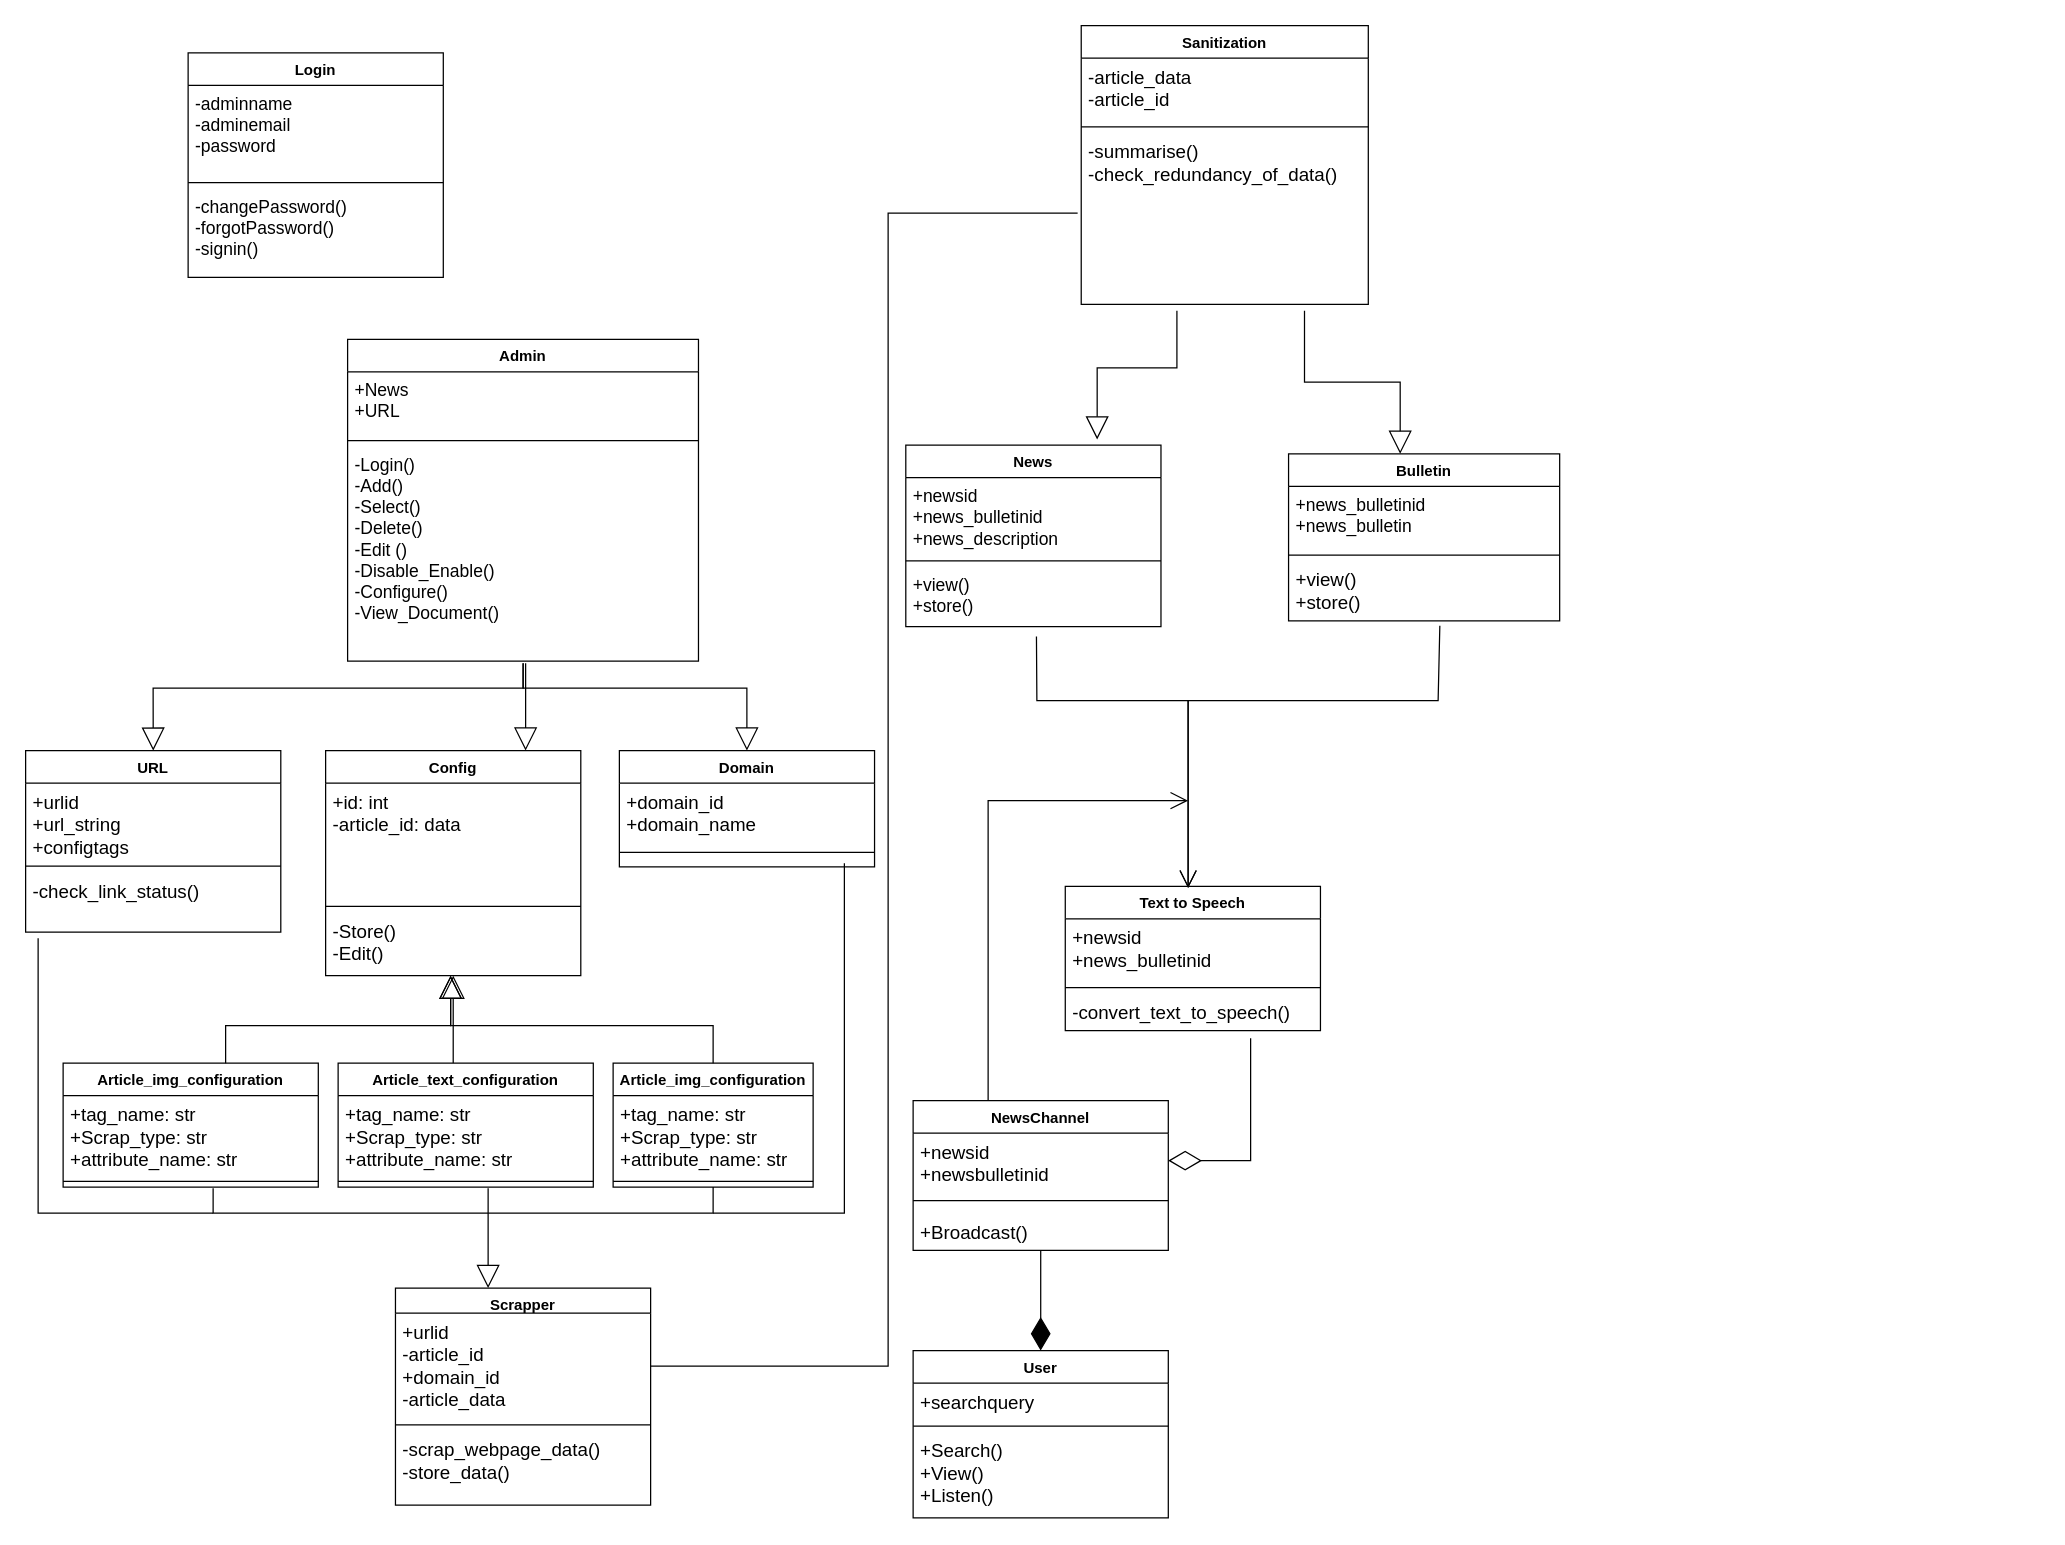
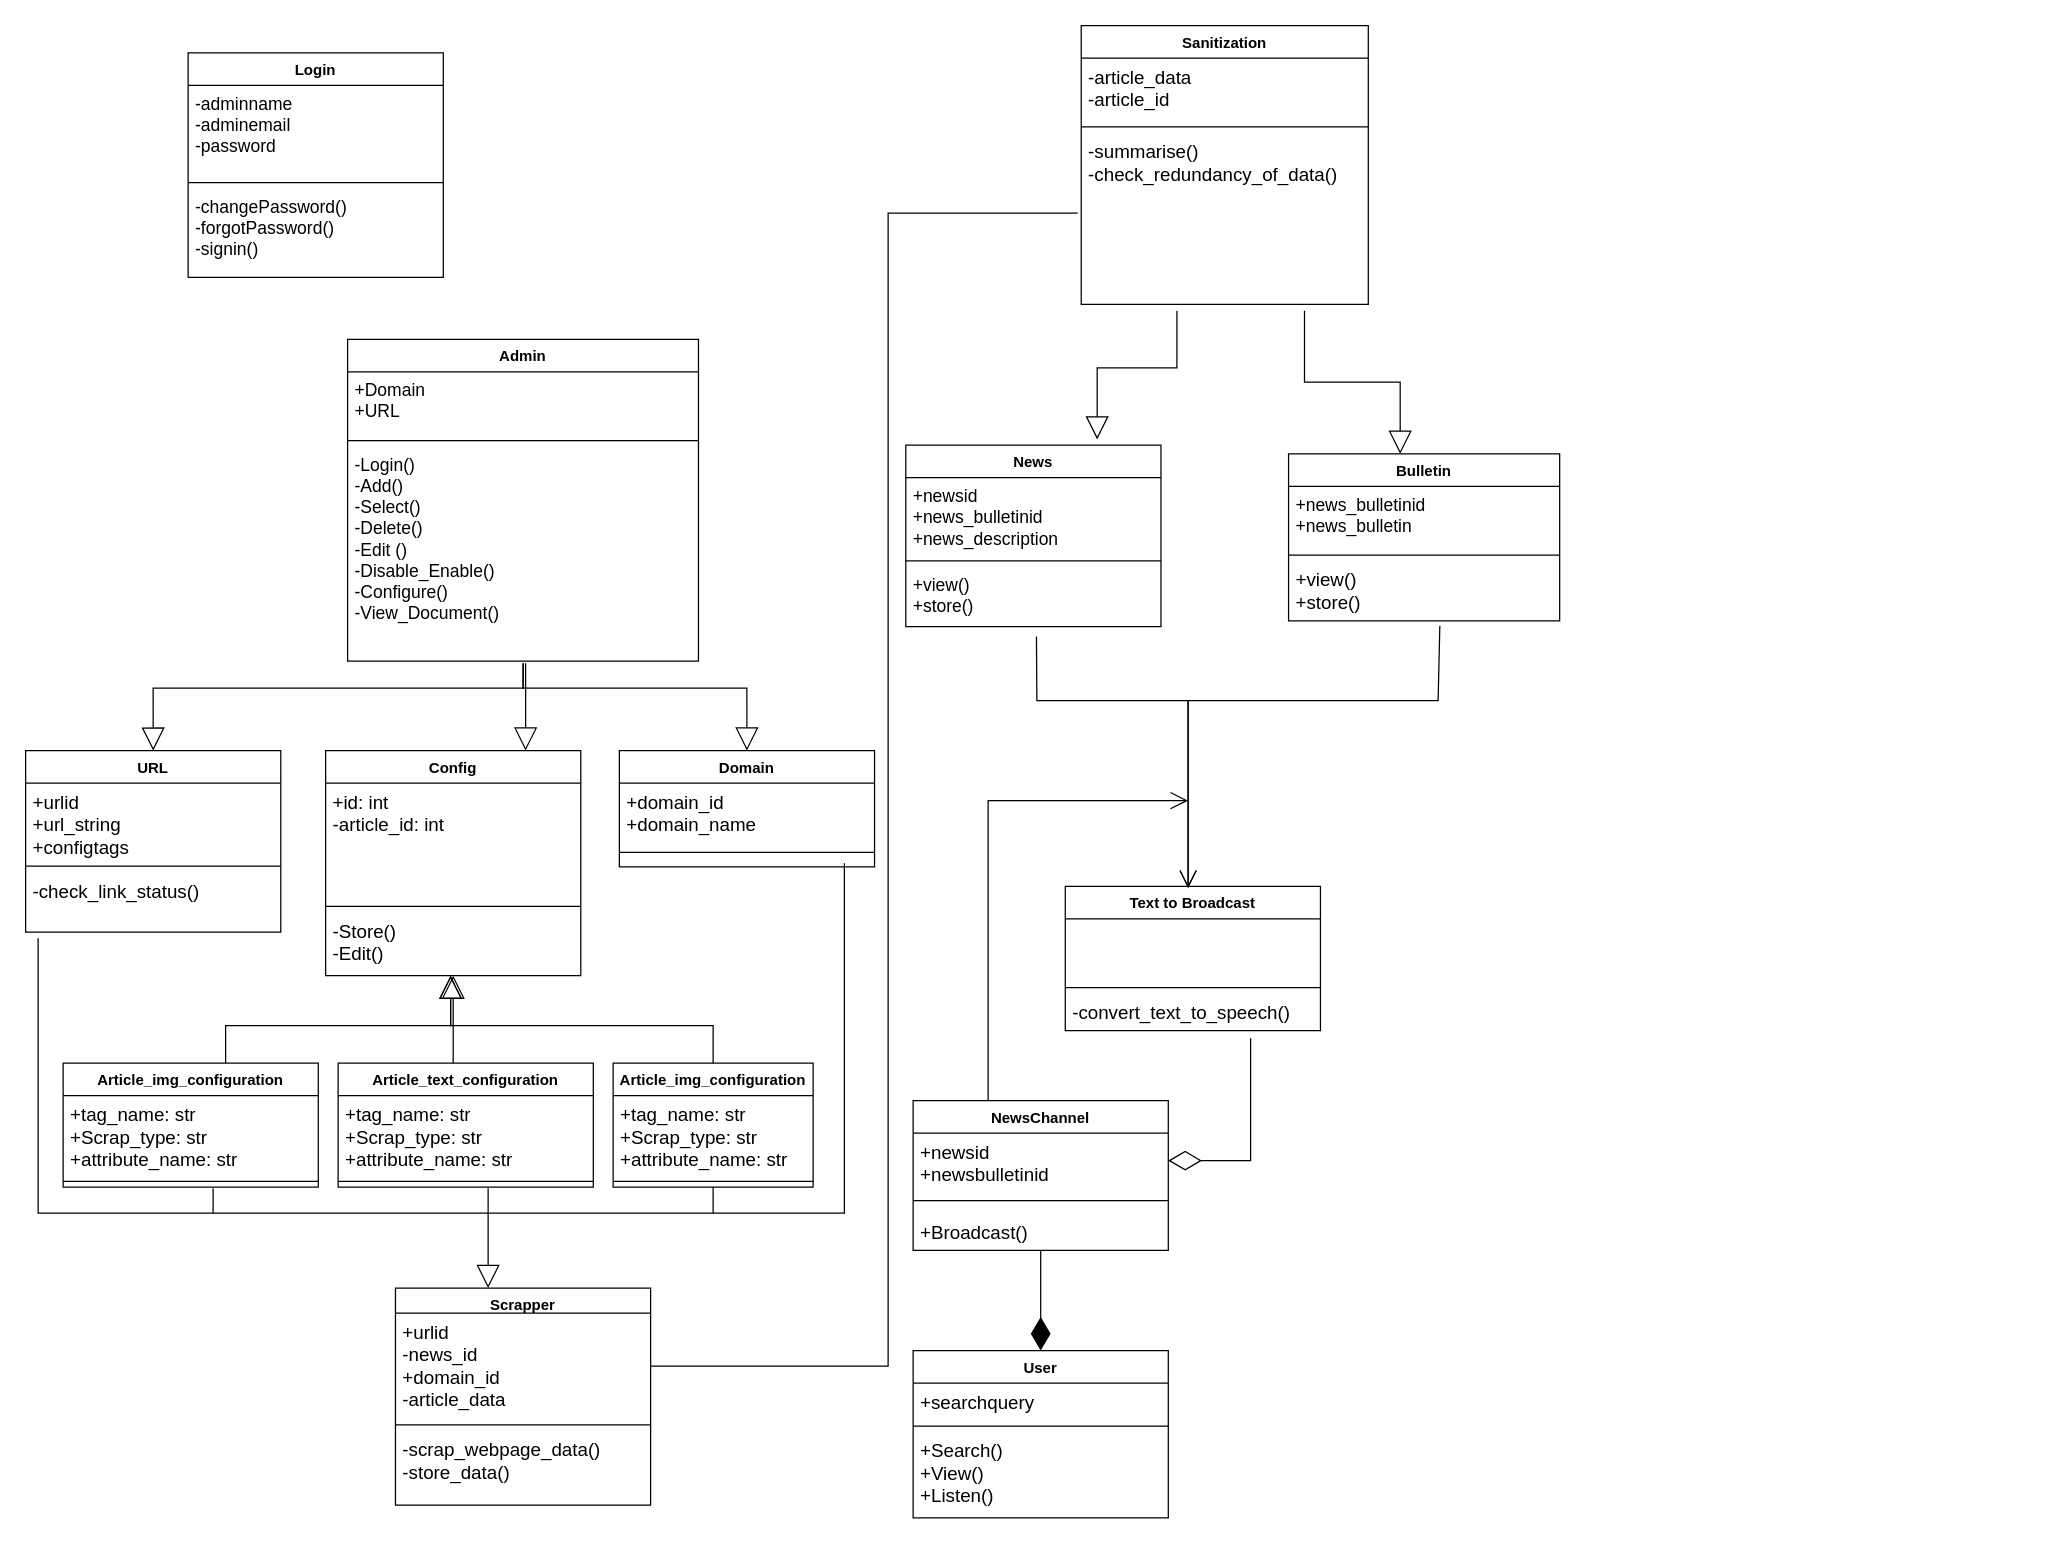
node "+News +URL": label "+News +URL" -> "+Domain +URL"
node "+id: int -article_id: data": label "+id: int -article_id: data" -> "+id: int -article_id: int"
node "Text to Speech": label "Text to Speech" -> "Text to Broadcast"
node "+newsid +news_bulletinid": removed
node "+urlid -article_id +domain_id -article_data": label "+urlid -article_id +domain_id -article_data" -> "+urlid -news_id +domain_id -article_data"
